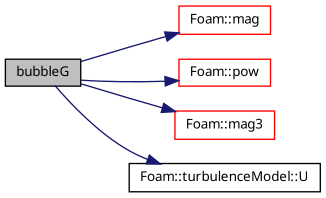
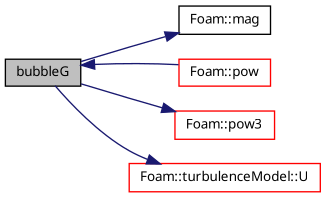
node "Foam::mag": color red -> black
edge "bubbleG" -> "Foam::pow": reversed
node "Foam::mag3": label "Foam::mag3" -> "Foam::pow3"
node "Foam::turbulenceModel::U": color black -> red
